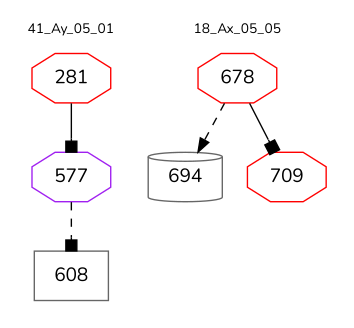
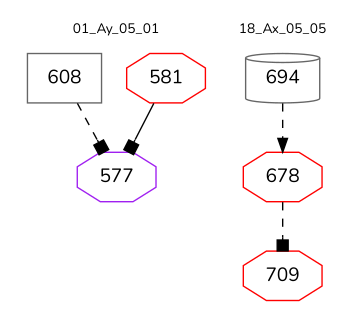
cluster "41_Ay_05_01": label "41_Ay_05_01" -> "01_Ay_05_01"
node "281": label "281" -> "581"
edge "678" -> "709": style solid -> dashed
edge "678" -> "694": reversed
edge "577" -> "608": reversed
